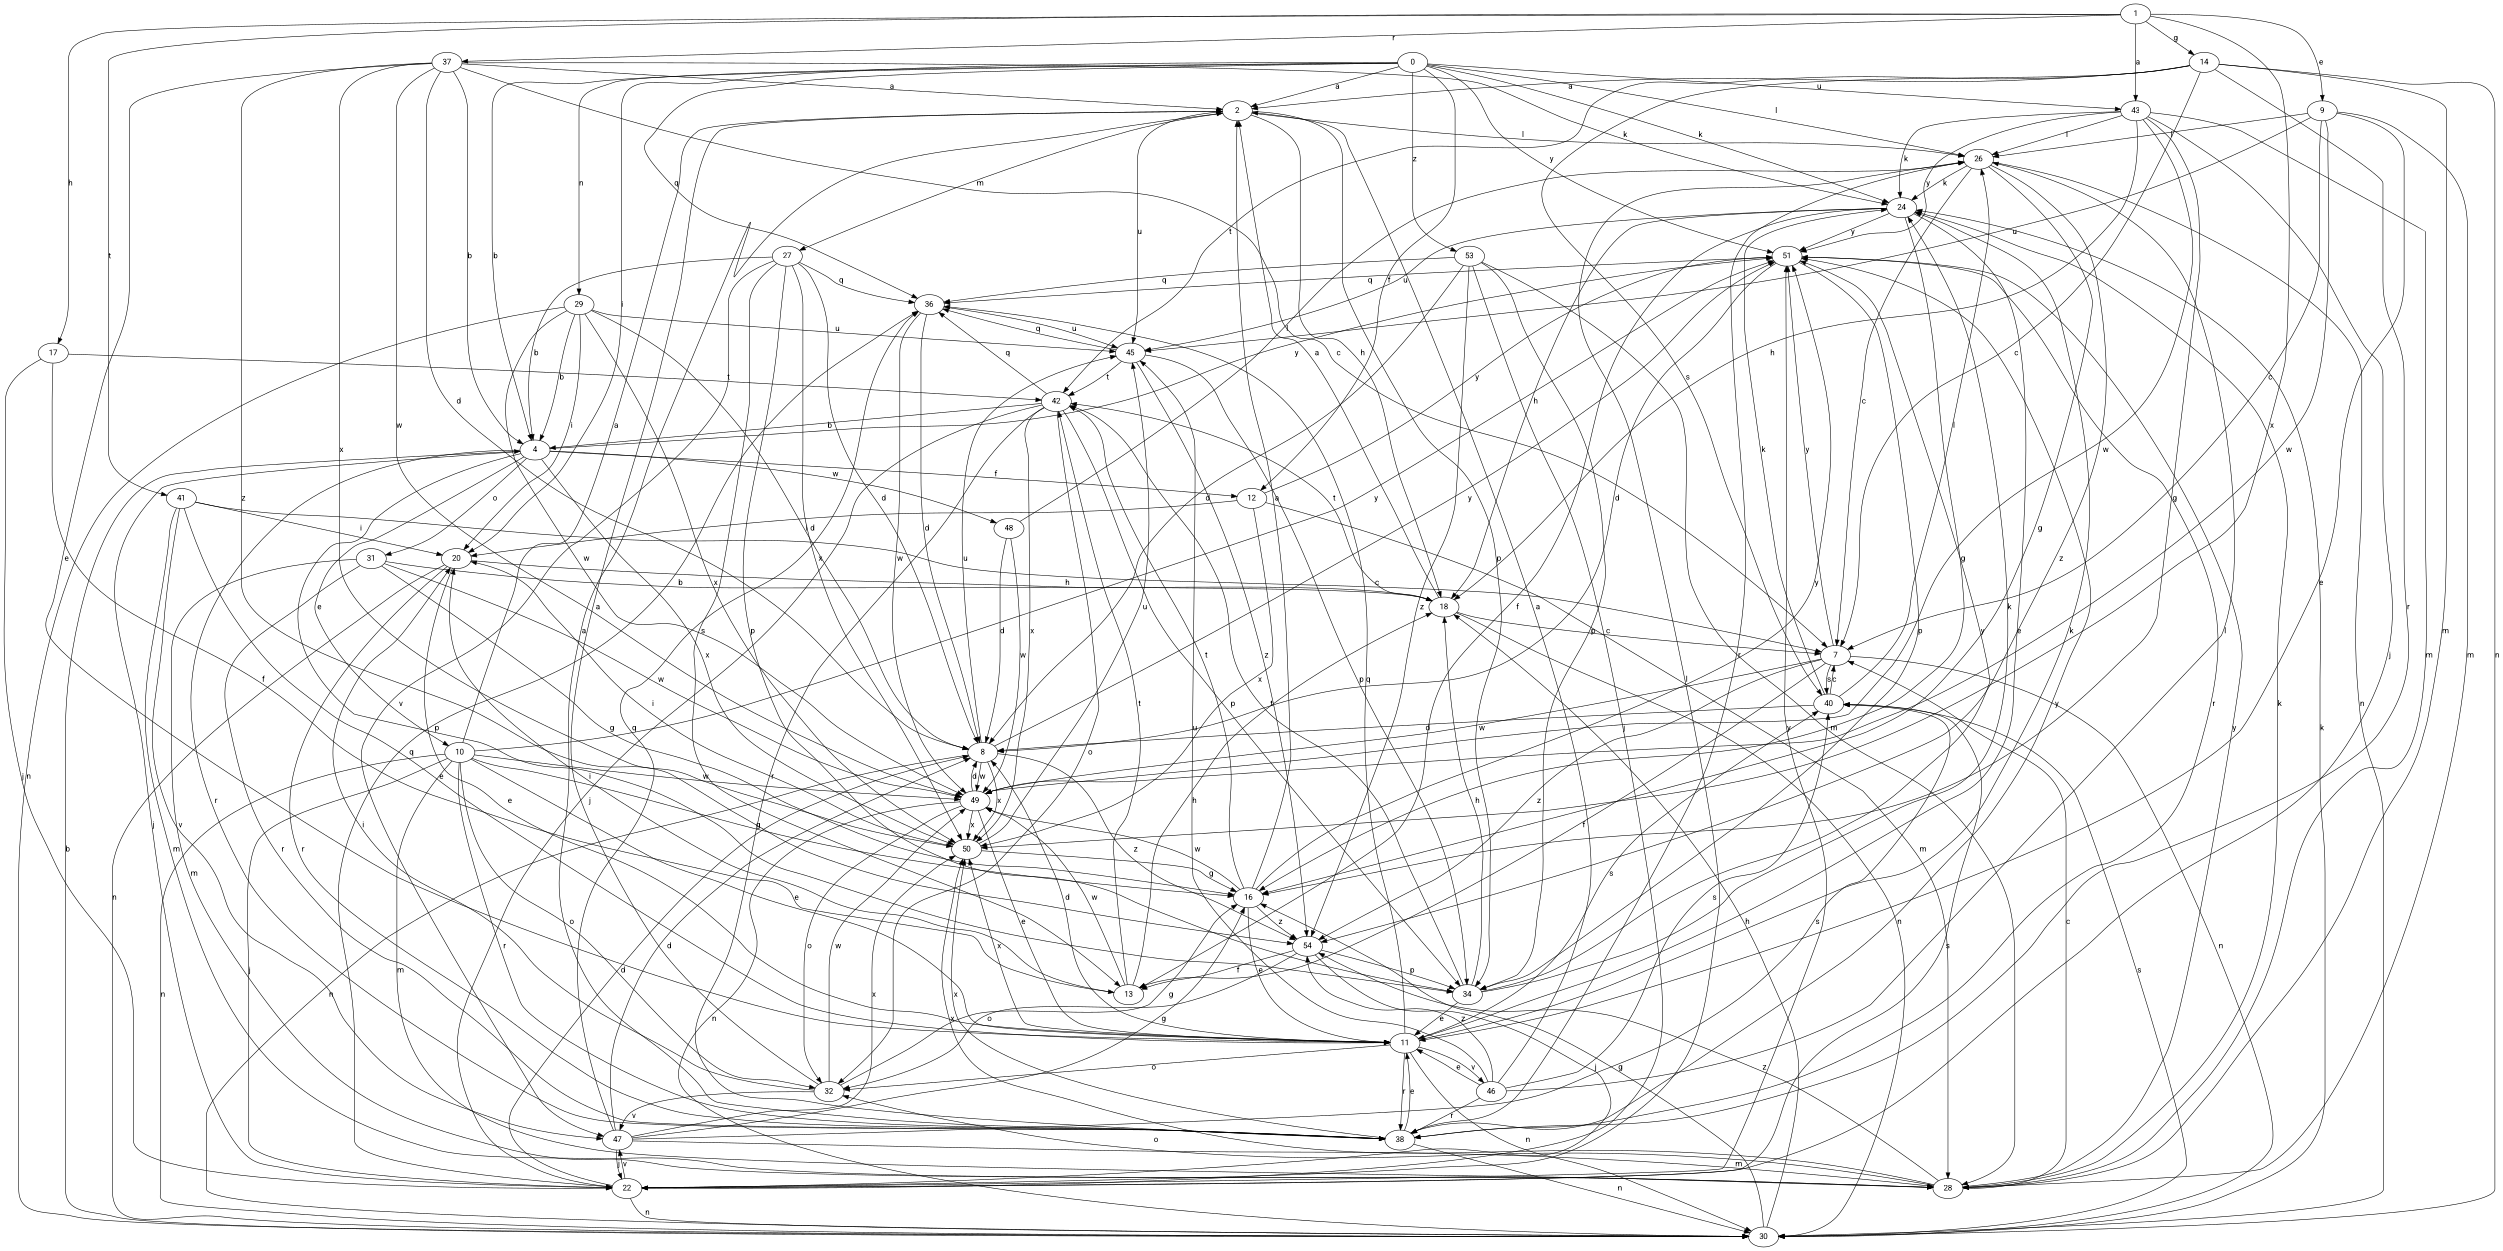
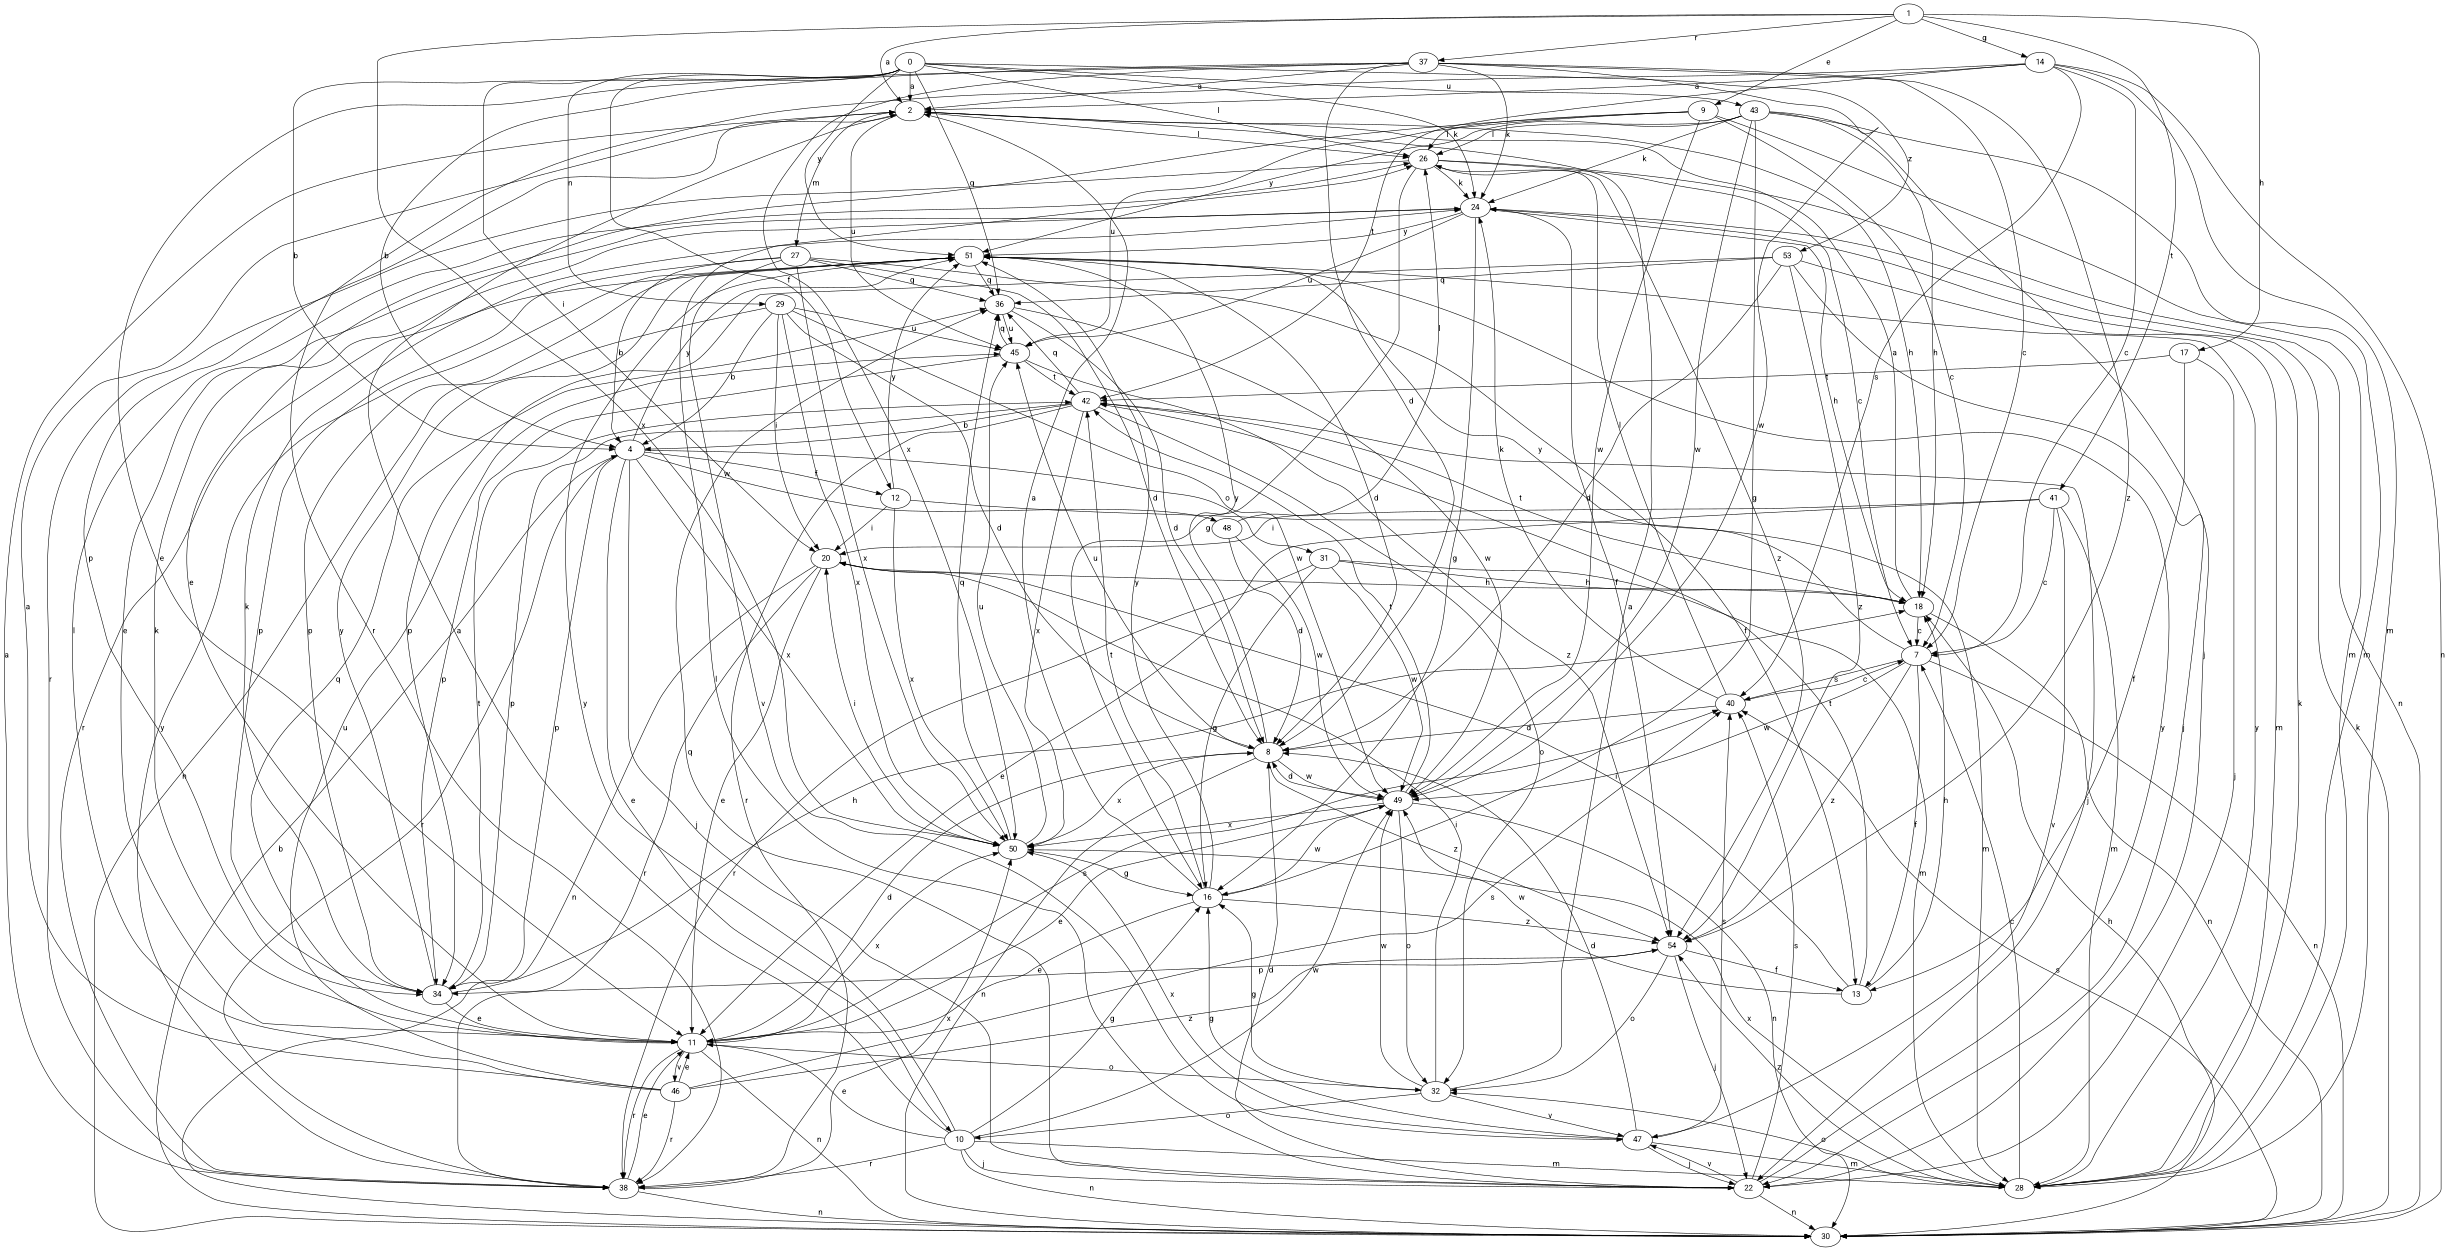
edge "1" -> "43": now "1" -> "2"
edge "49" -> "42": added, label "t"
edge "24" -> "13": now "24" -> "54"
edge "31" -> "18": label "b" -> "h"
edge "27" -> "13": label "s" -> "f"
edge "47" -> "36": now "50" -> "36"
edge "10" -> "32": reversed
edge "30" -> "16": removed, label "g"
